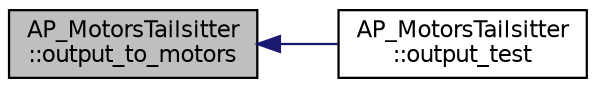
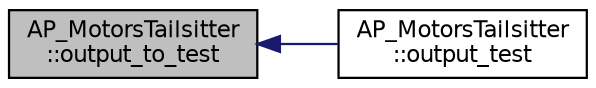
node "AP_MotorsTailsitter ::output_to_motors": label "AP_MotorsTailsitter ::output_to_motors" -> "AP_MotorsTailsitter ::output_to_test"
